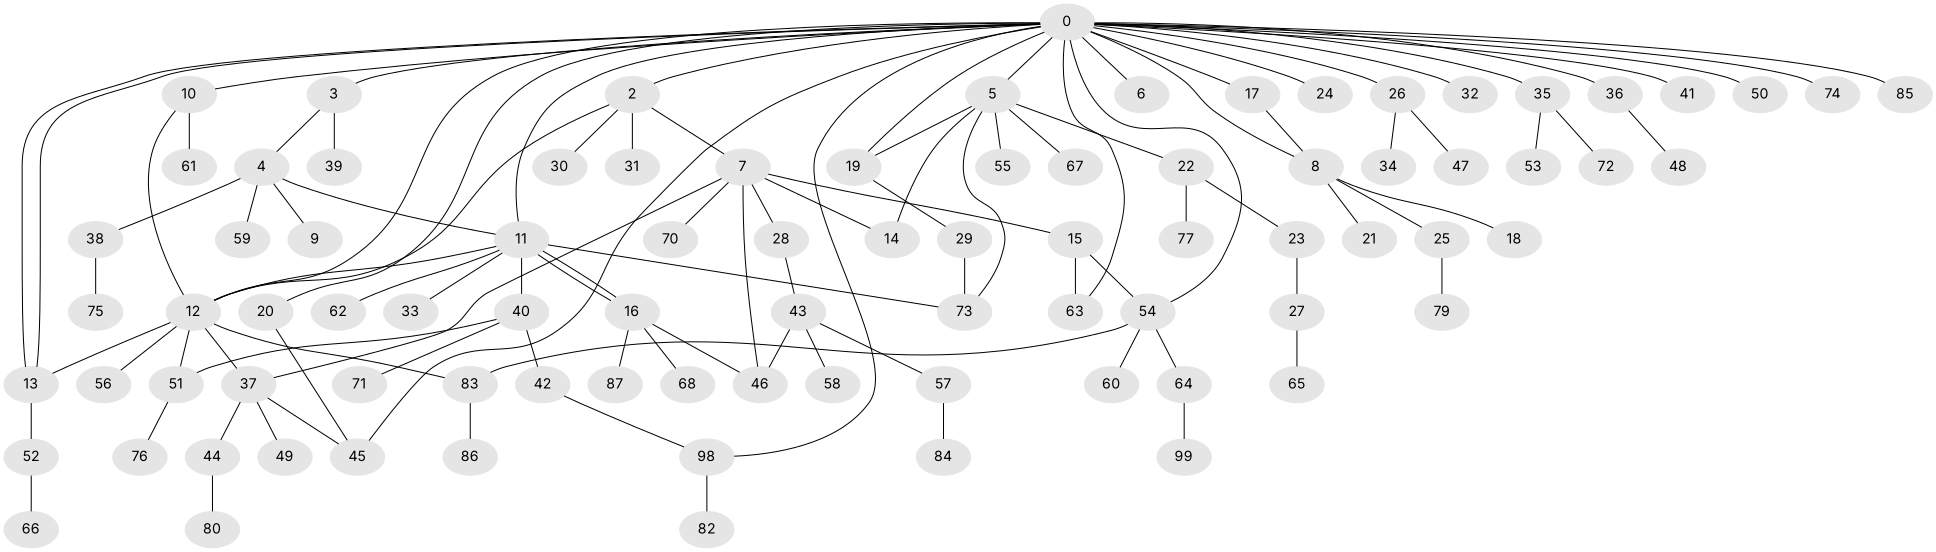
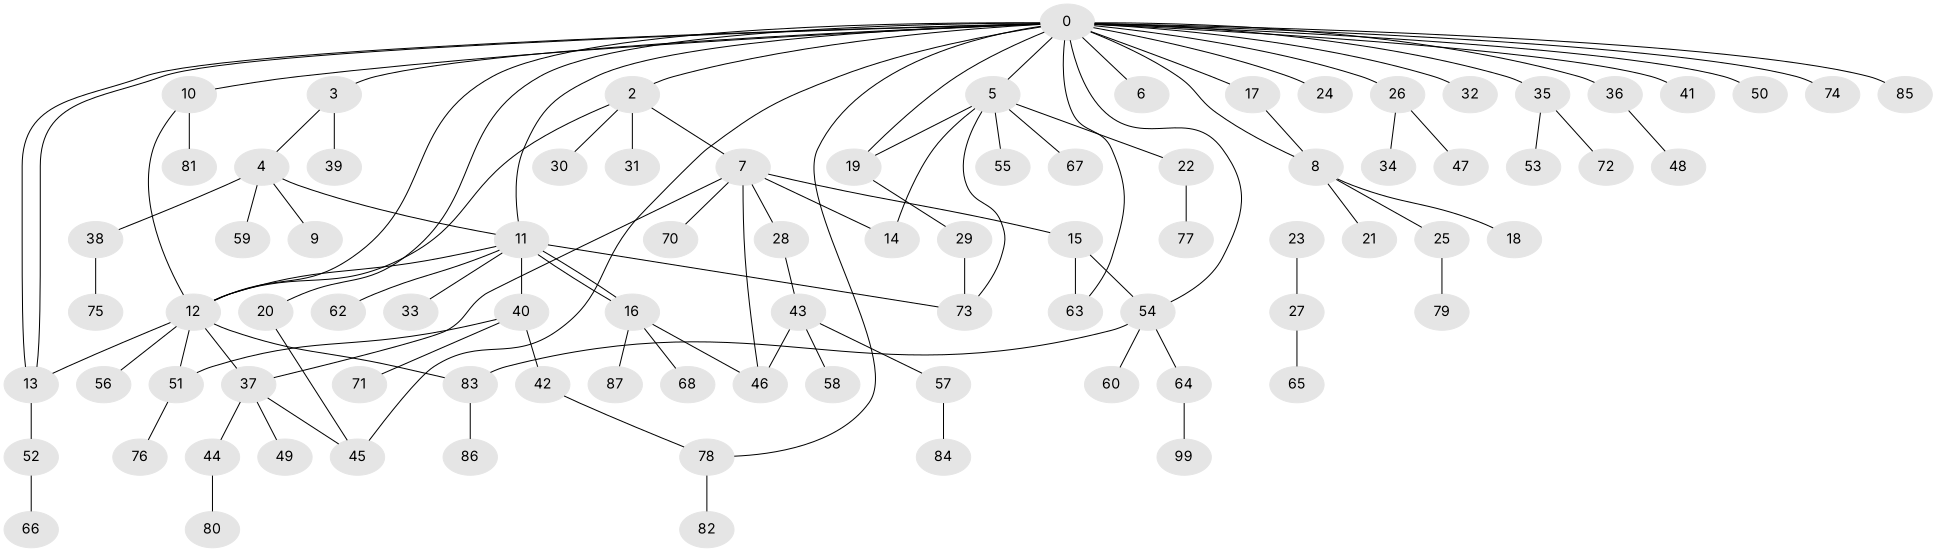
node "61": label "61" -> "81"
edge "22" -- "23": removed
node "98": label "98" -> "78"
